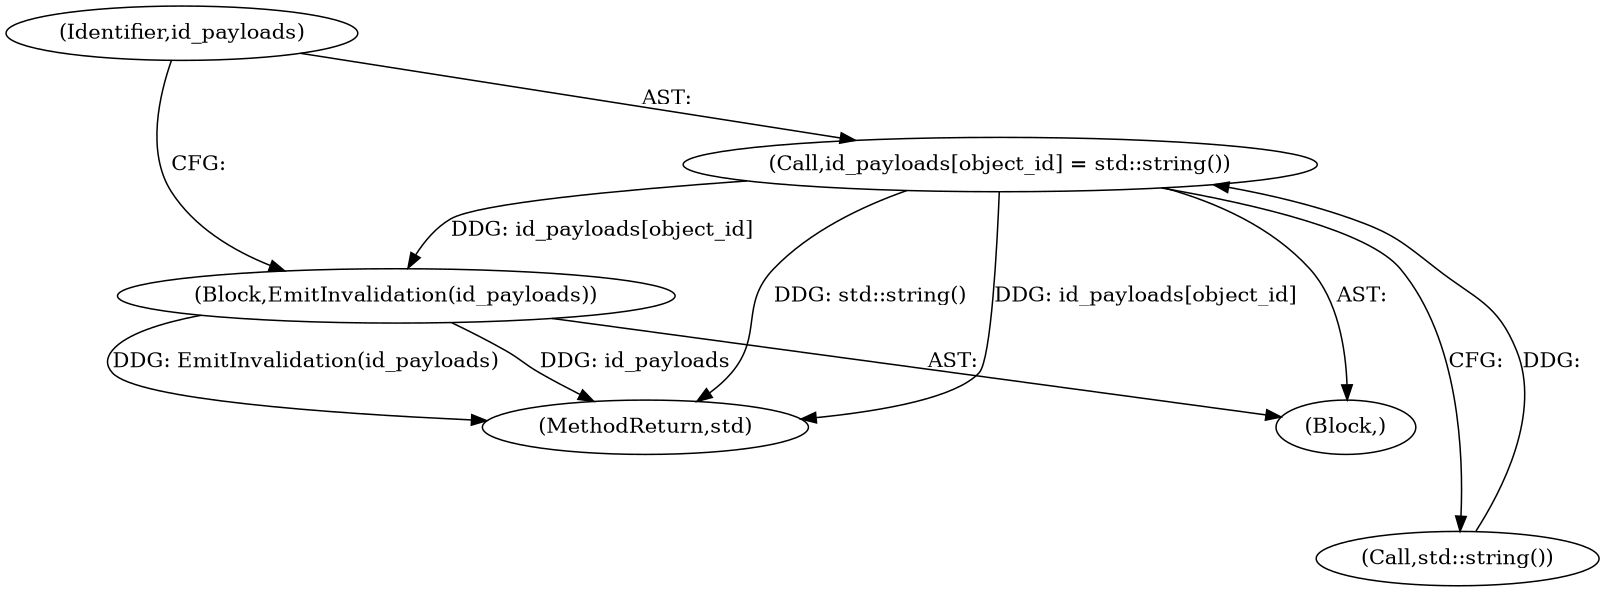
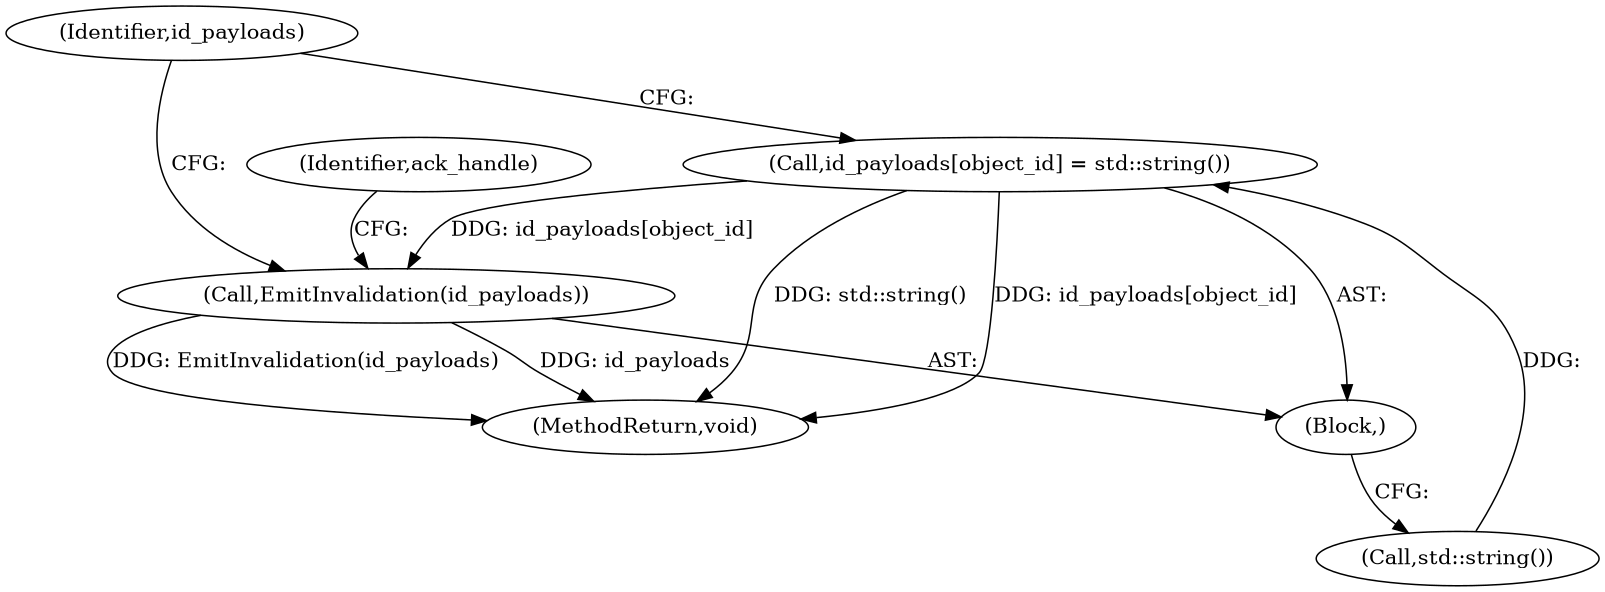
edge "(Identifier,id_payloads)" -> "(Call,id_payloads[object_id] = std::string())": label "AST: " -> "CFG: "
node "(Identifier,ack_handle)": added
edge "(Call,id_payloads[object_id] = std::string())" -> "(Call,std::string())": now "(Block,)" -> "(Call,std::string())"
node "(Block,EmitInvalidation(id_payloads))": label "(Block,EmitInvalidation(id_payloads))" -> "(Call,EmitInvalidation(id_payloads))"
node "(MethodReturn,std)": label "(MethodReturn,std)" -> "(MethodReturn,void)"
